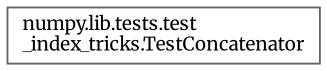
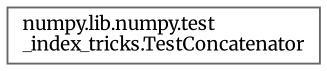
node "numpy.lib.tests.test _index_tricks.TestConcatenator": label "numpy.lib.tests.test _index_tricks.TestConcatenator" -> "numpy.lib.numpy.test _index_tricks.TestConcatenator"
